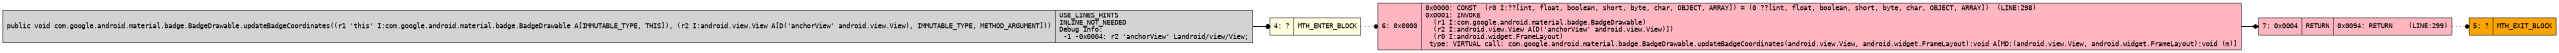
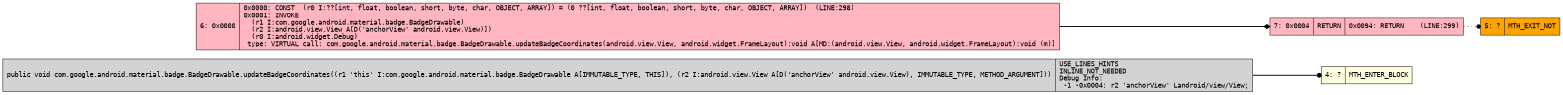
node "5: ?": text "MTH_EXIT_BLOCK" -> "MTH_EXIT_NOT"
edge "4: ?" -> "6: 0x0000": removed
node "6: 0x0000": text "(r0 I:android.widget.FrameLayout)" -> "(r0 I:android.widget.Debug)"
